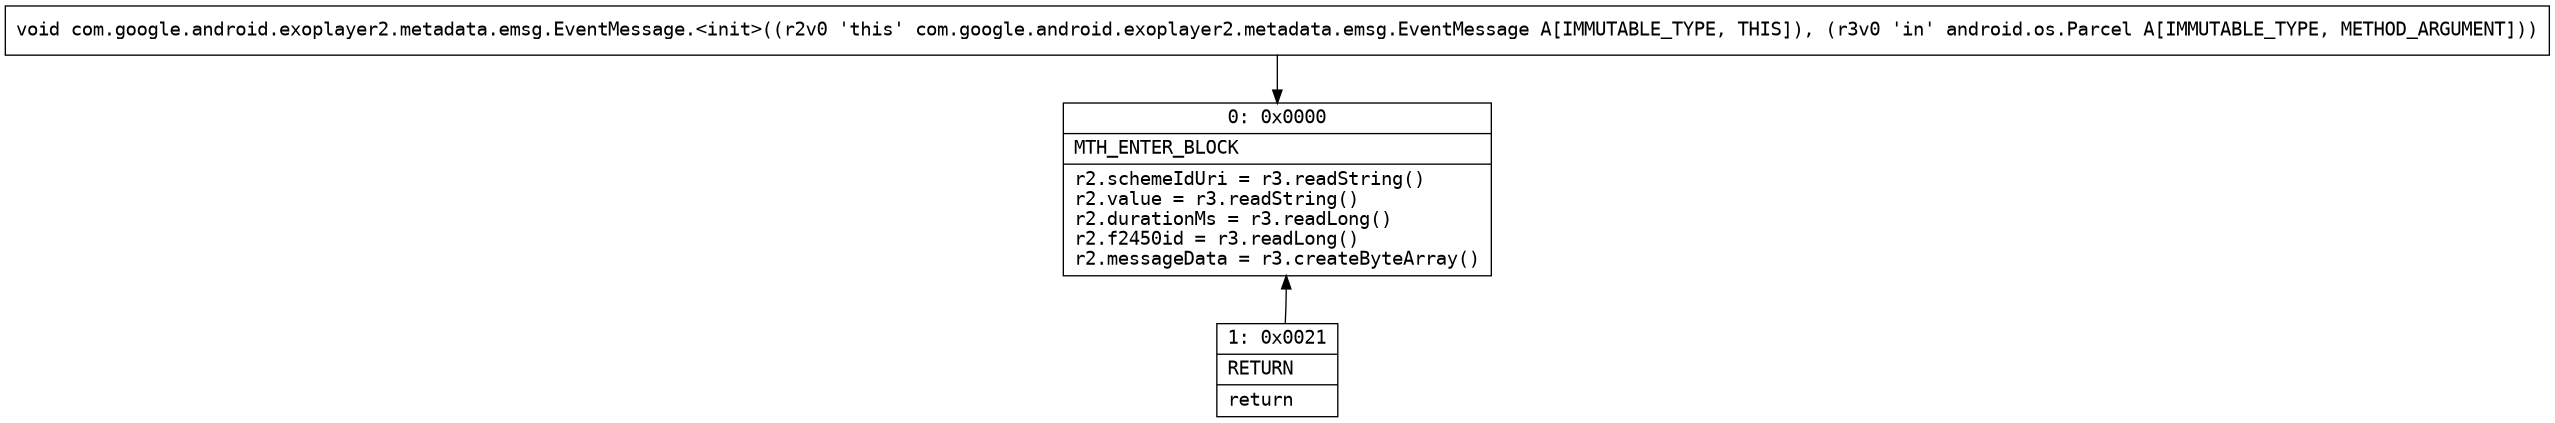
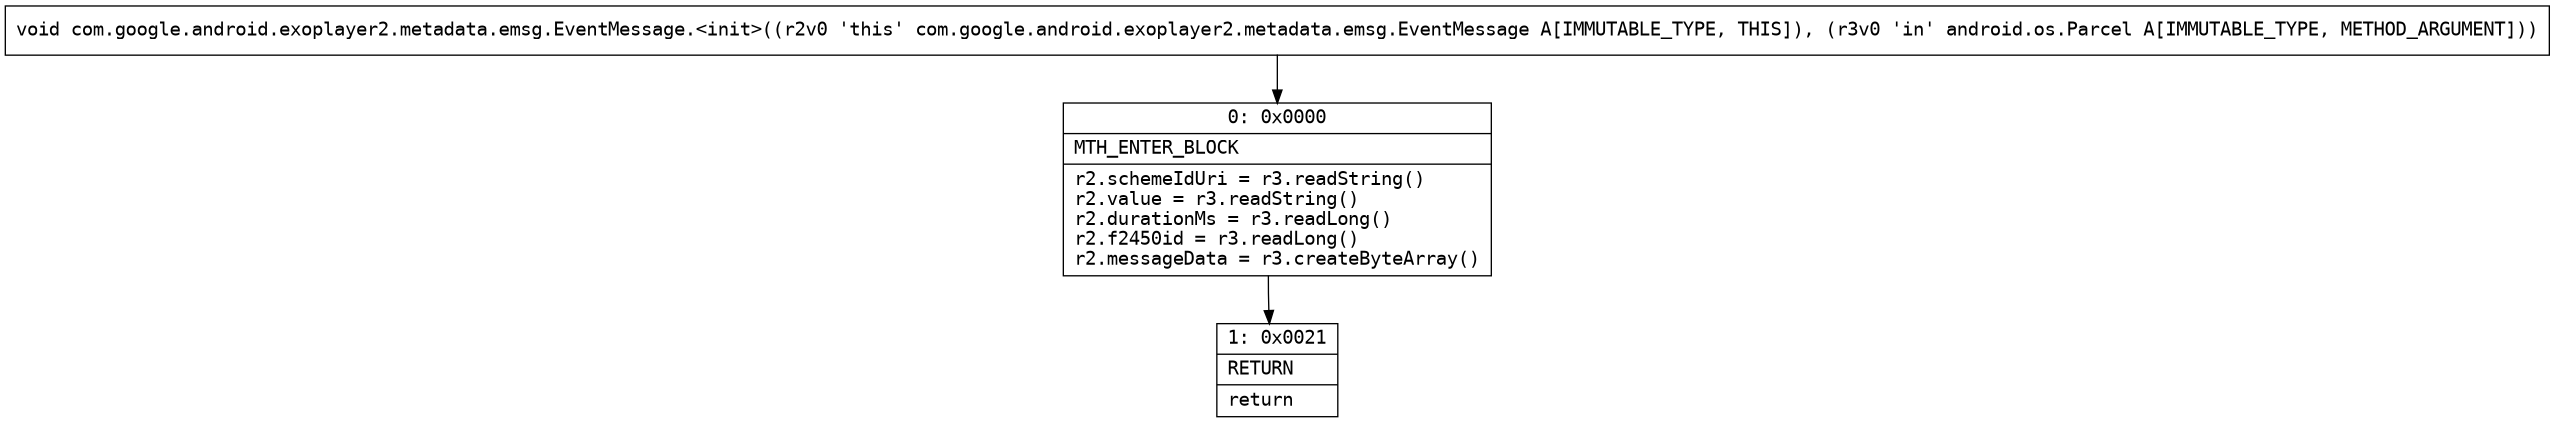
edge "1: 0x0021" -> "0: 0x0000": reversed
